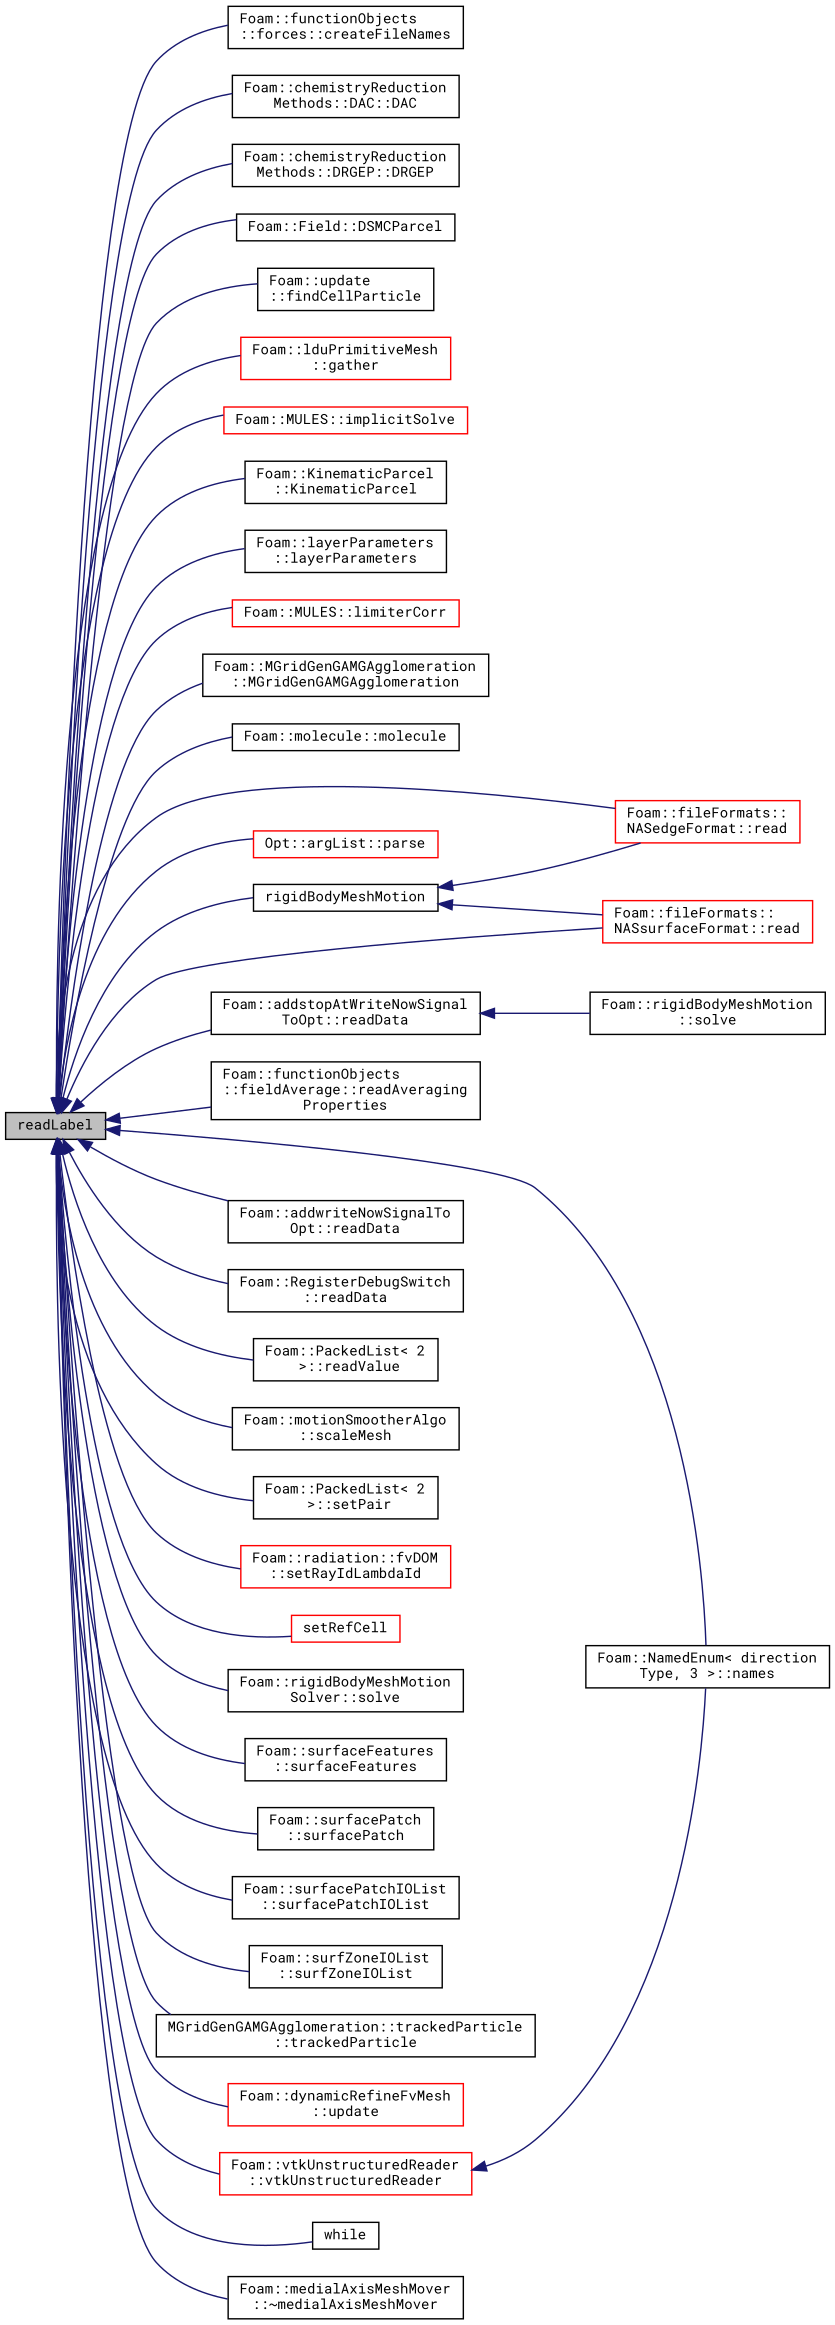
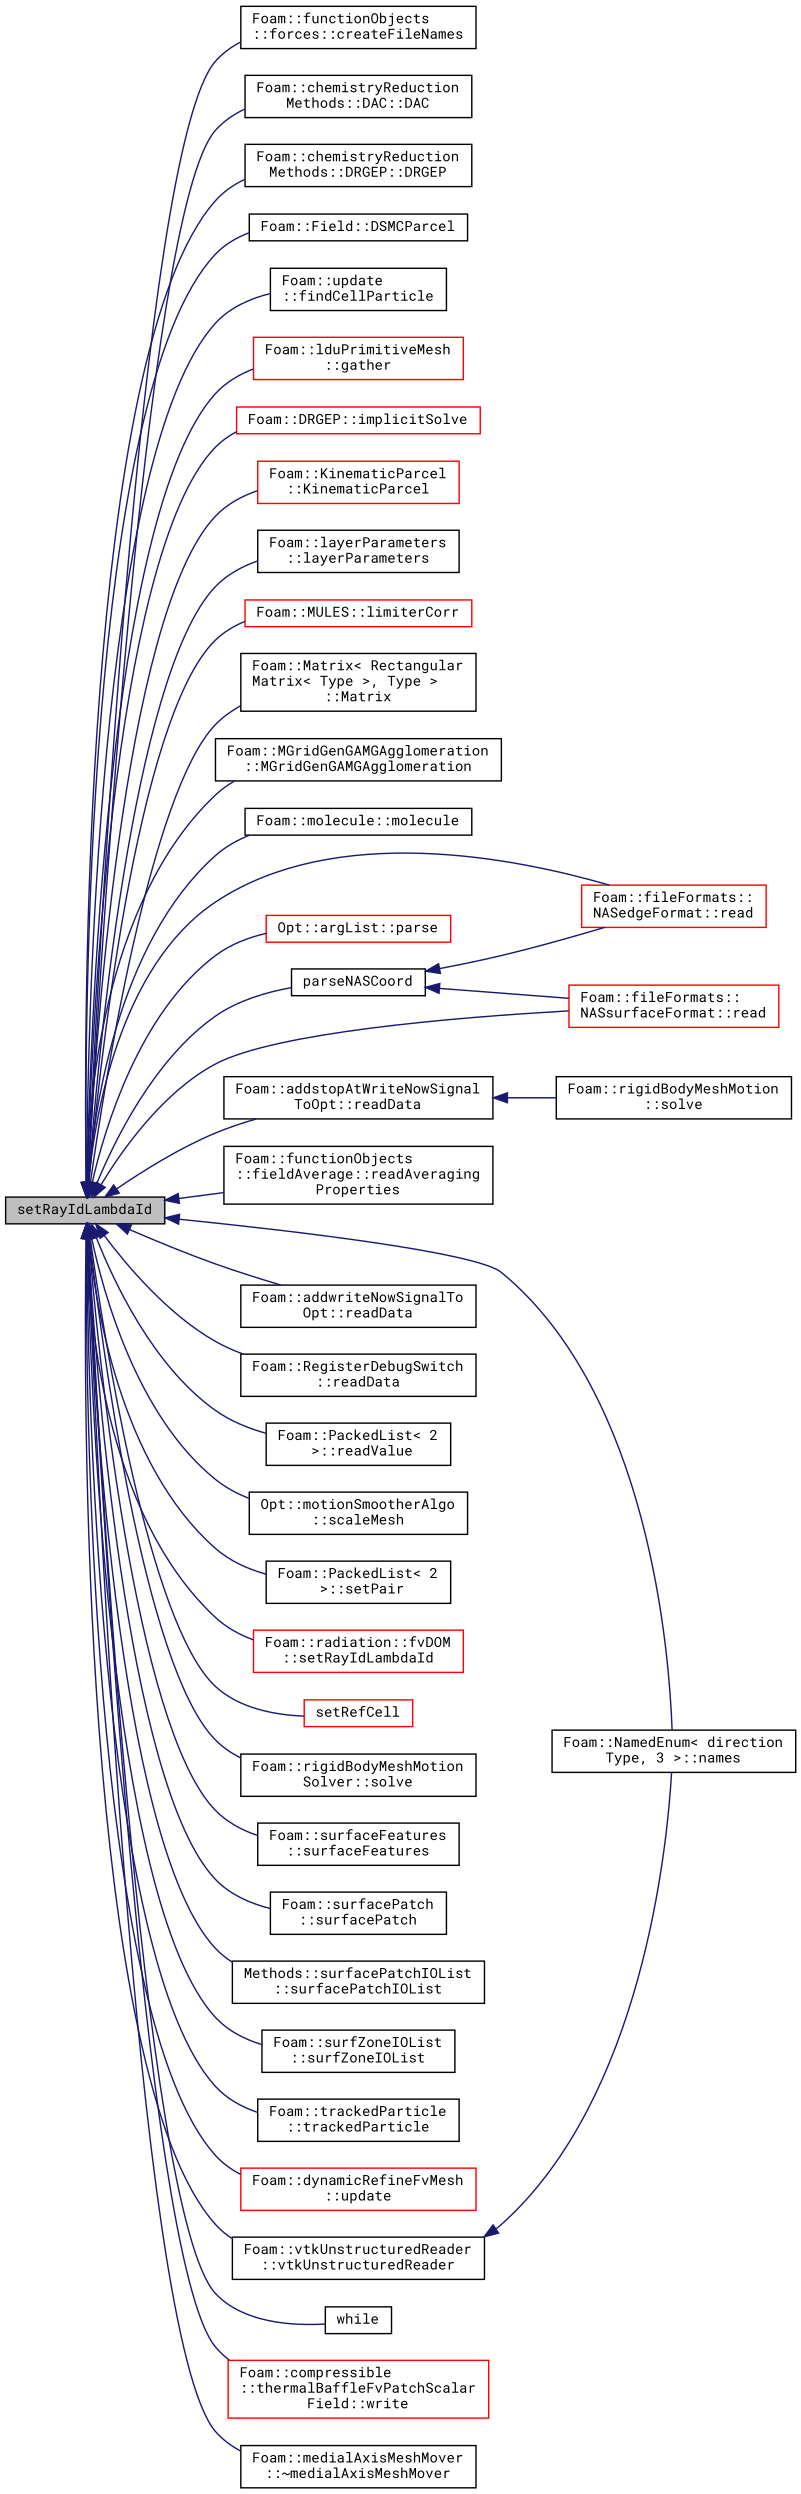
node "Foam::MULES::implicitSolve": label "Foam::MULES::implicitSolve" -> "Foam::DRGEP::implicitSolve"
node "Foam::KinematicParcel ::KinematicParcel": color black -> red
node "Foam::Matrix< Rectangular Matrix< Type >, Type > ::Matrix": added
node "rigidBodyMeshMotion": label "rigidBodyMeshMotion" -> "parseNASCoord"
node "readLabel": label "readLabel" -> "setRayIdLambdaId"
node "Foam::motionSmootherAlgo ::scaleMesh": label "Foam::motionSmootherAlgo ::scaleMesh" -> "Opt::motionSmootherAlgo ::scaleMesh"
node "Foam::surfacePatchIOList ::surfacePatchIOList": label "Foam::surfacePatchIOList ::surfacePatchIOList" -> "Methods::surfacePatchIOList ::surfacePatchIOList"
node "MGridGenGAMGAgglomeration::trackedParticle ::trackedParticle": label "MGridGenGAMGAgglomeration::trackedParticle ::trackedParticle" -> "Foam::trackedParticle ::trackedParticle"
node "Foam::vtkUnstructuredReader ::vtkUnstructuredReader": color red -> black
node "Foam::compressible ::thermalBaffleFvPatchScalar Field::write": added
